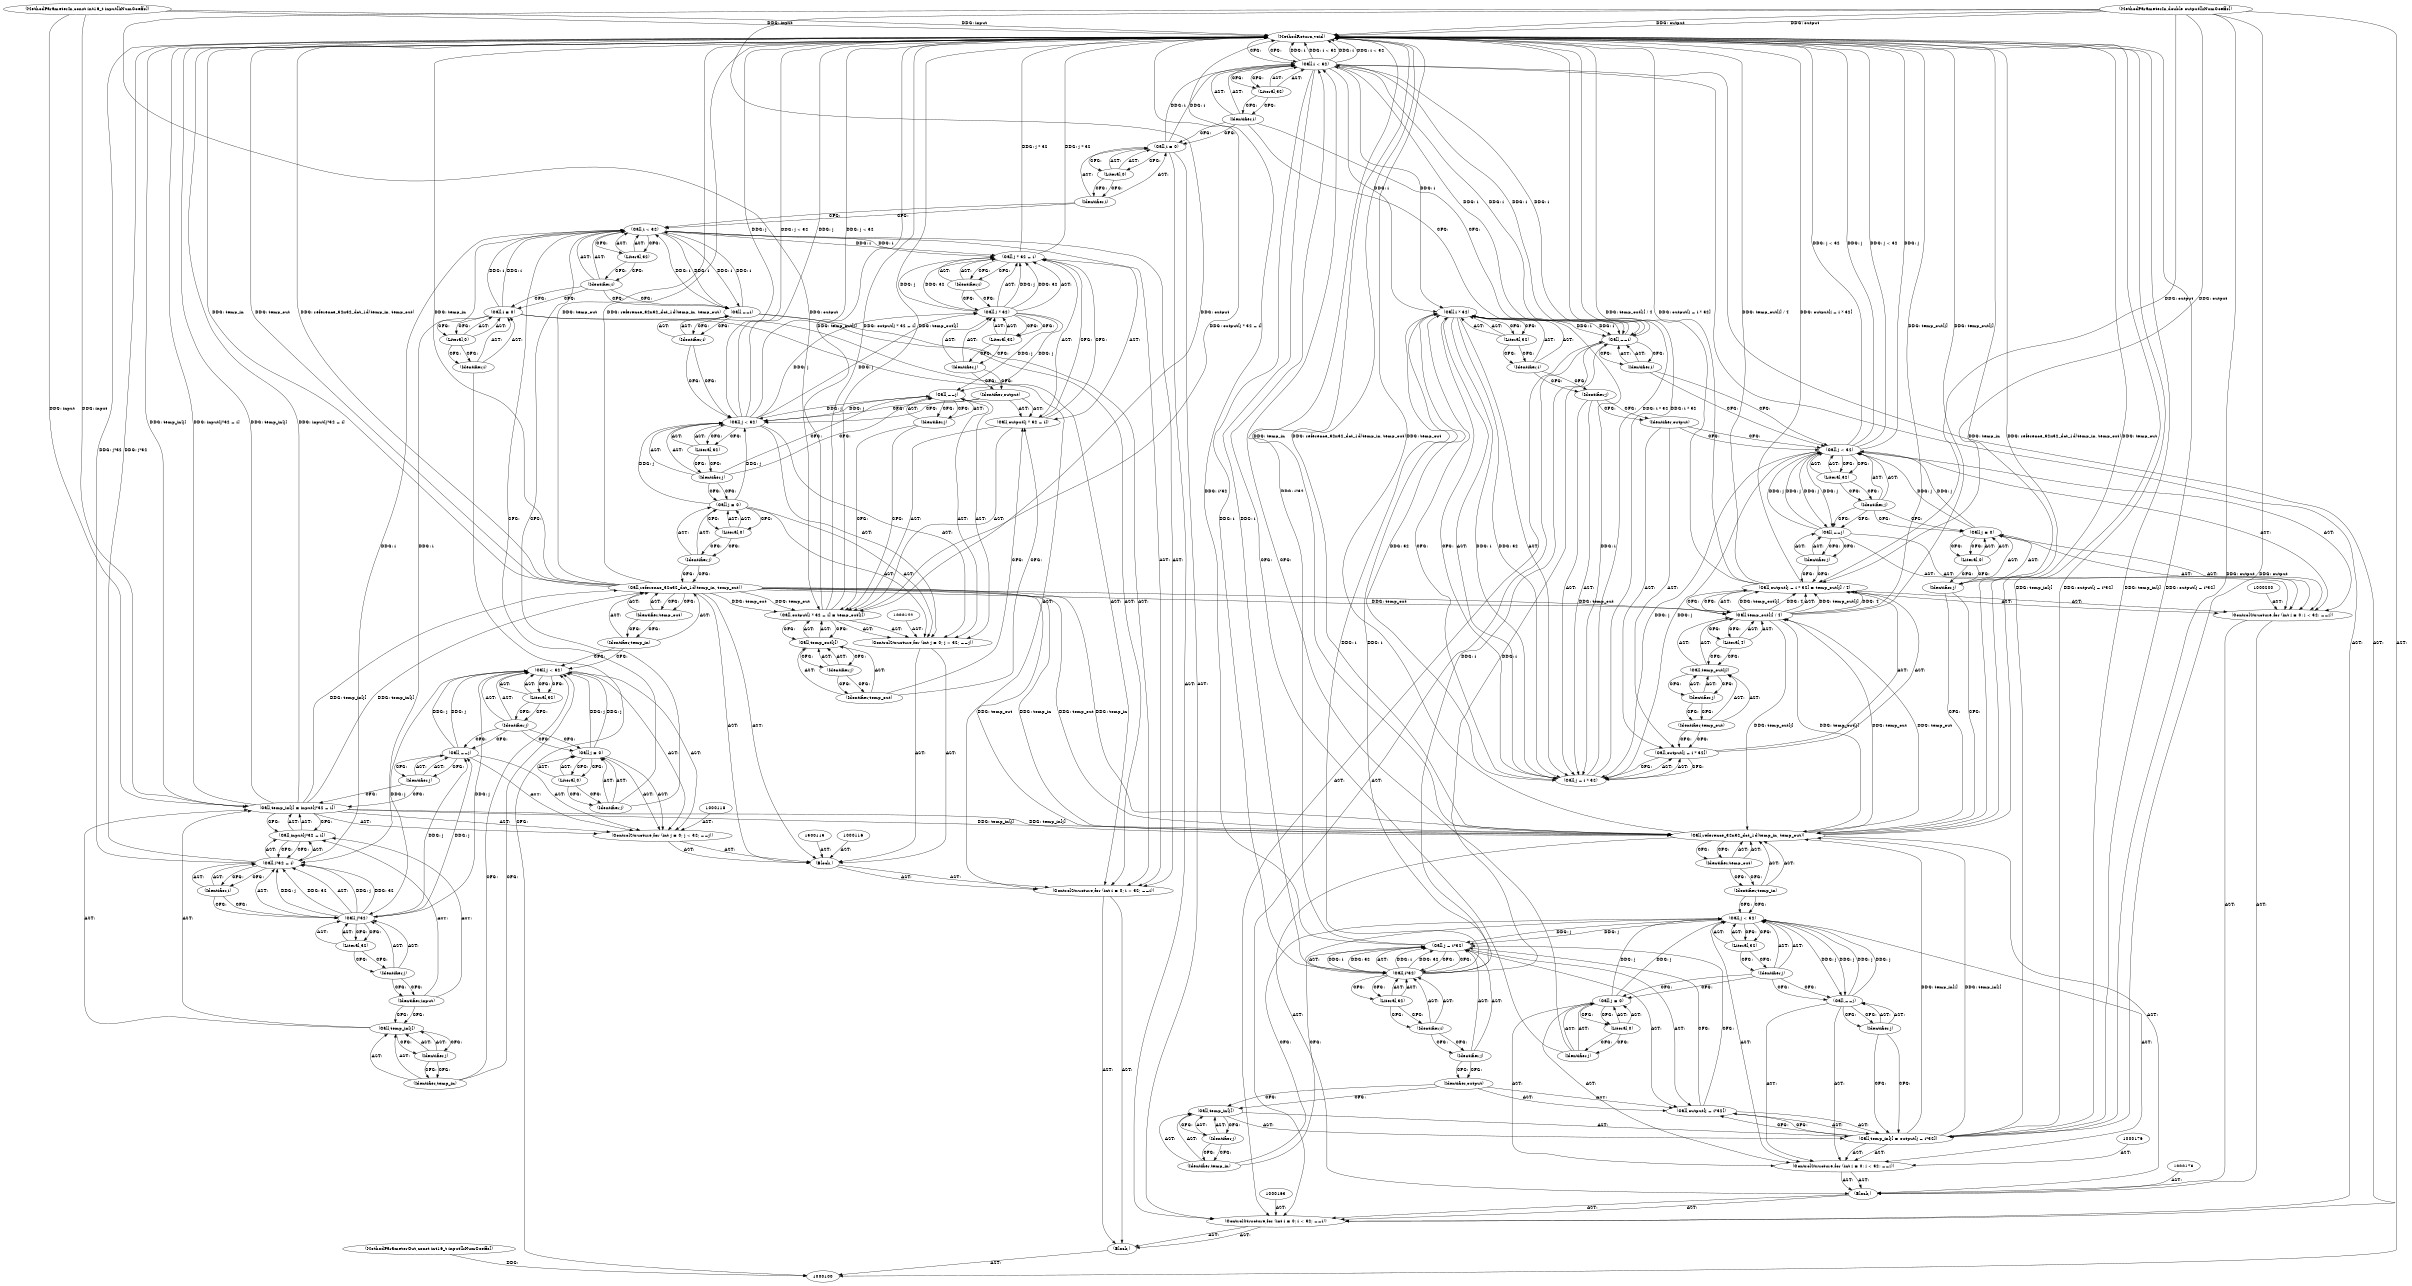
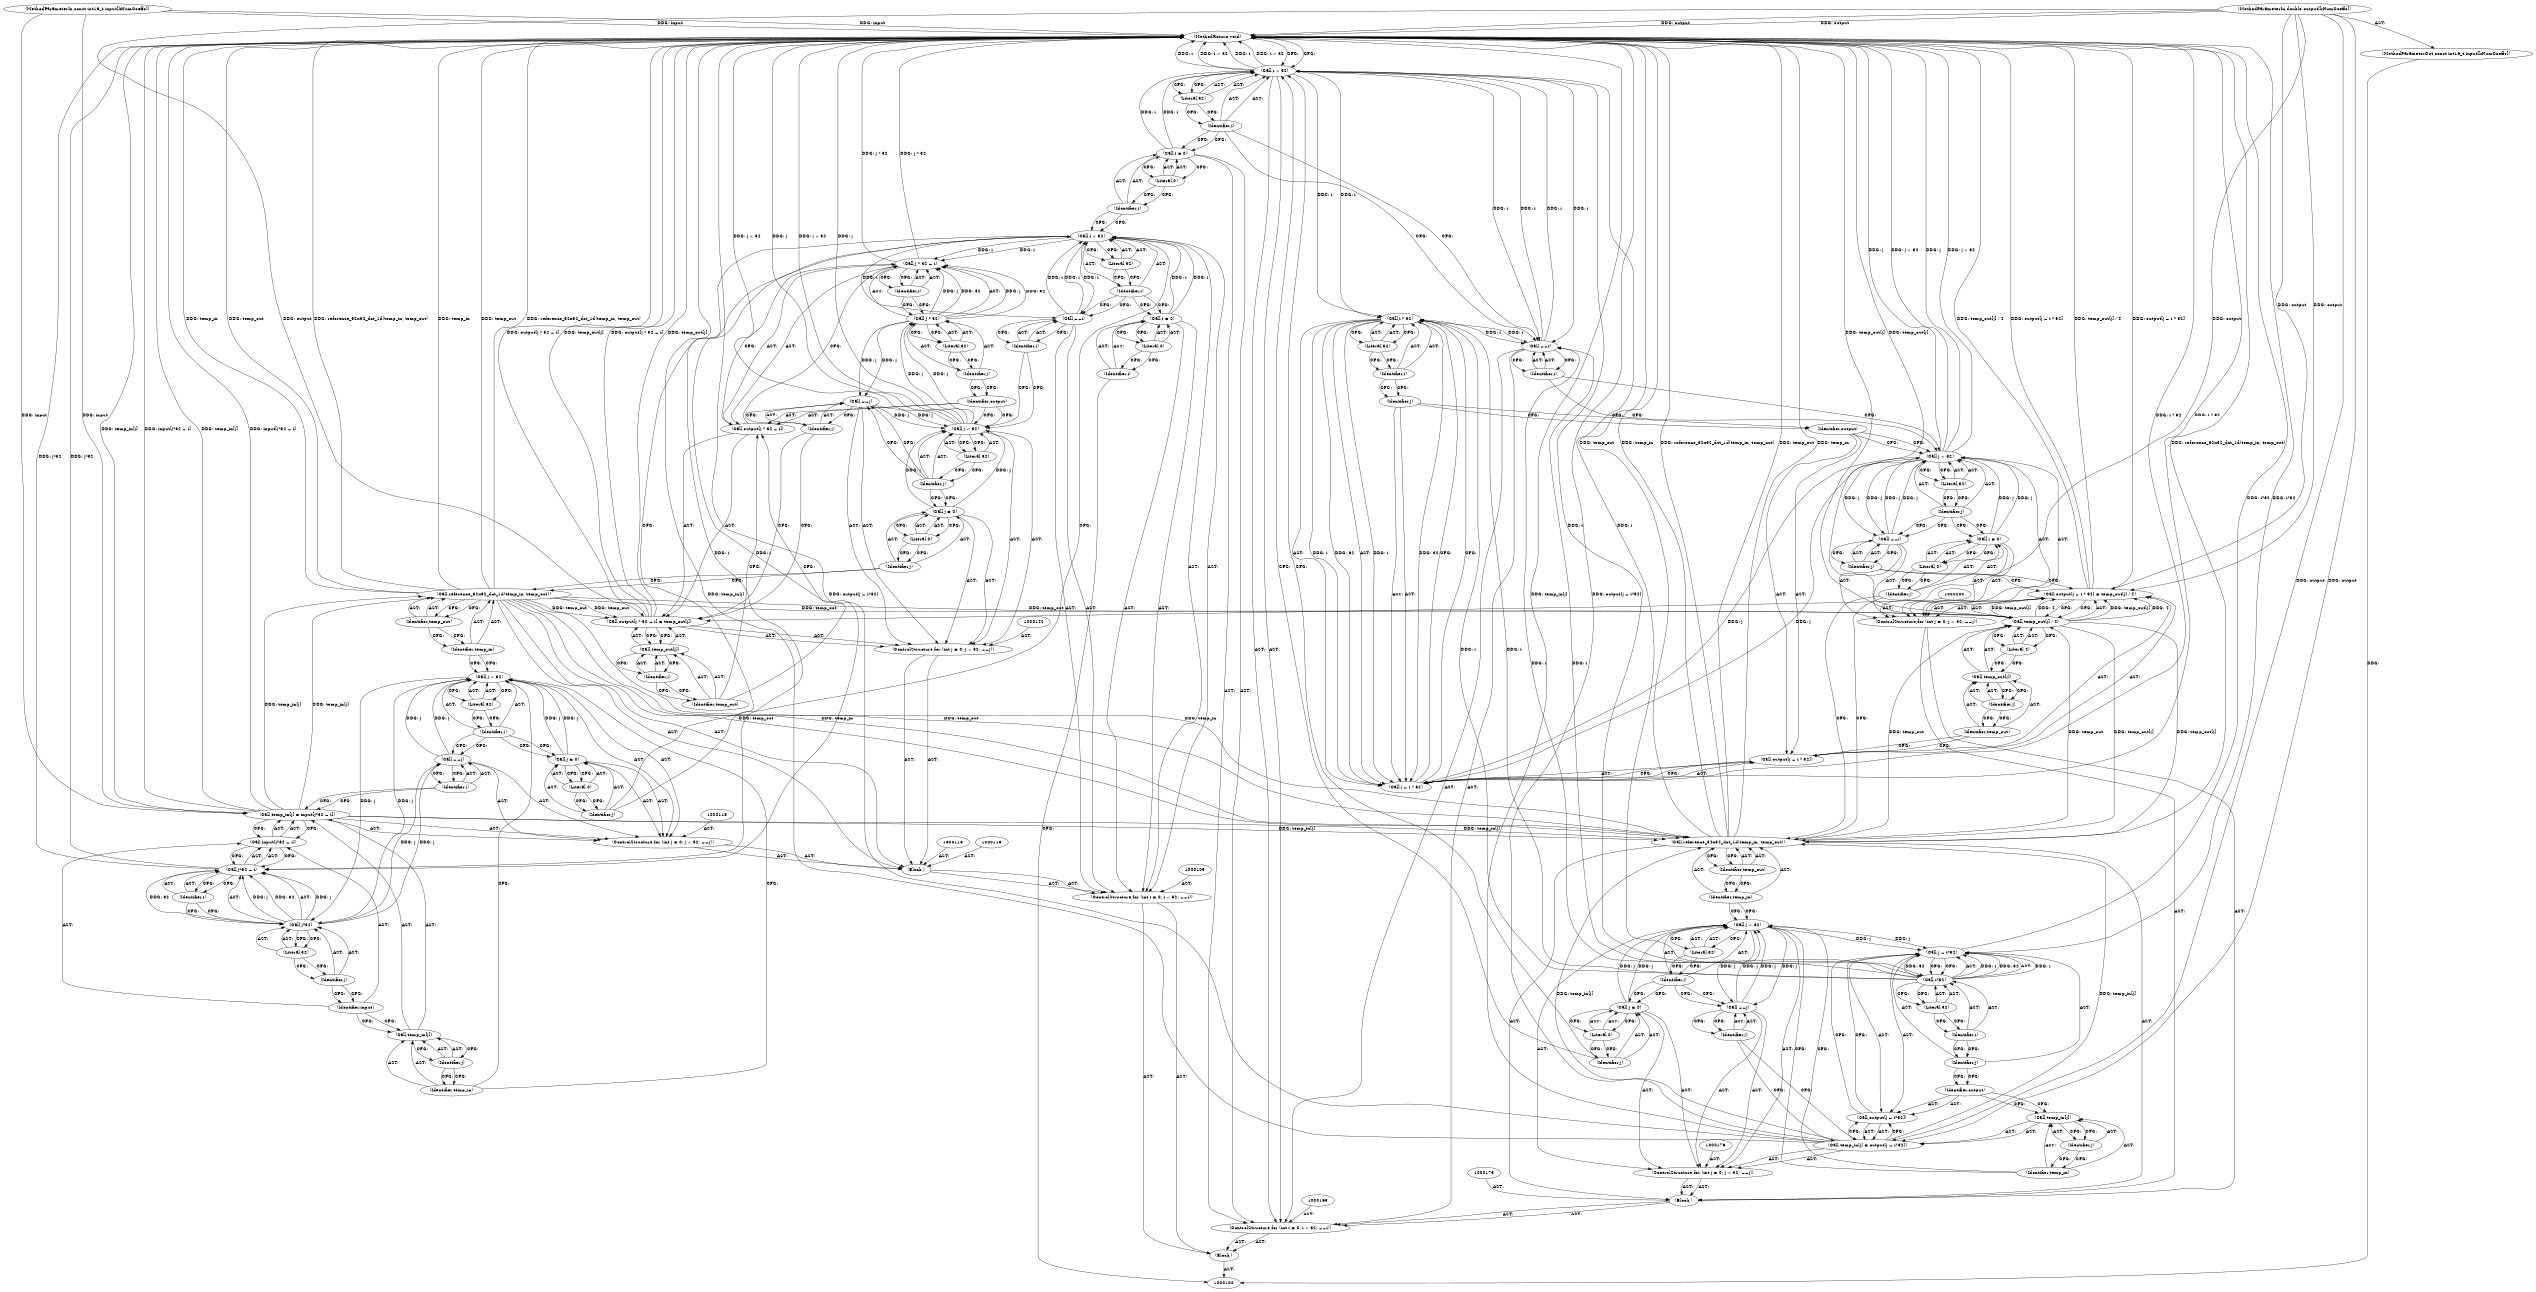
node "1000105": added
edge "(MethodParameterIn,double output[kNumCoeffs])" -> "1000100": now "(MethodParameterIn,double output[kNumCoeffs])" -> "(MethodParameterOut,const int16_t input[kNumCoeffs])"
